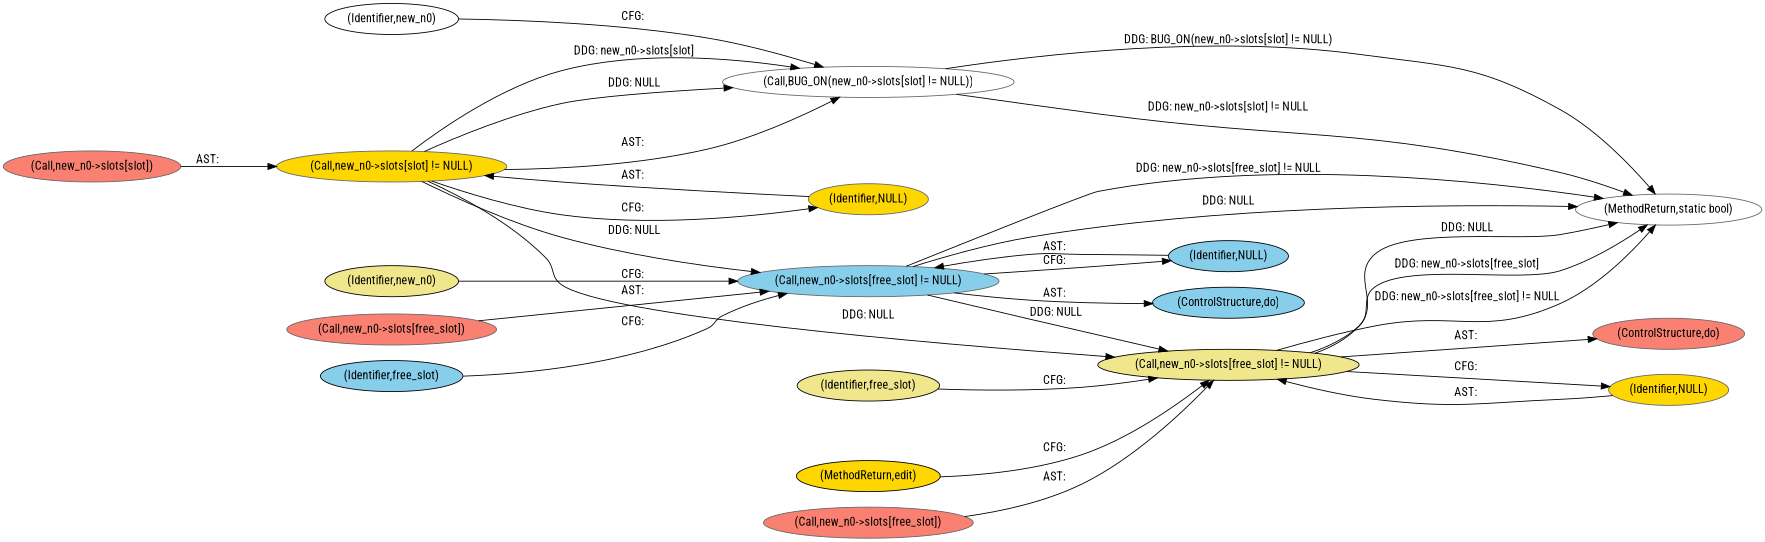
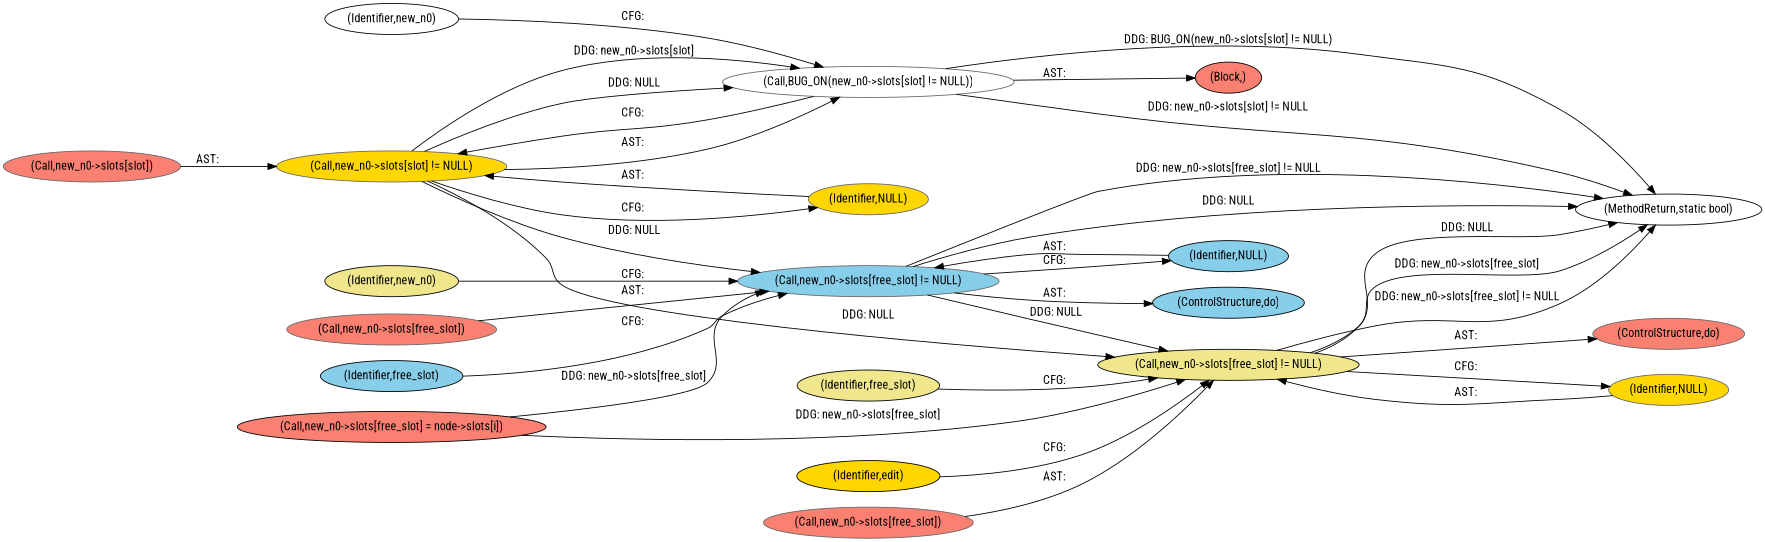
node "(Block,)": added
edge "(Call,BUG_ON(new_n0->slots[slot] != NULL))" -> "(Call,new_n0->slots[slot] != NULL)": added, label "CFG:"
node "(MethodReturn,static bool)": color gray40 -> black
node "(Call,new_n0->slots[free_slot] = node->slots[i])": added
node "(MethodReturn,edit)": label "(MethodReturn,edit)" -> "(Identifier,edit)"
